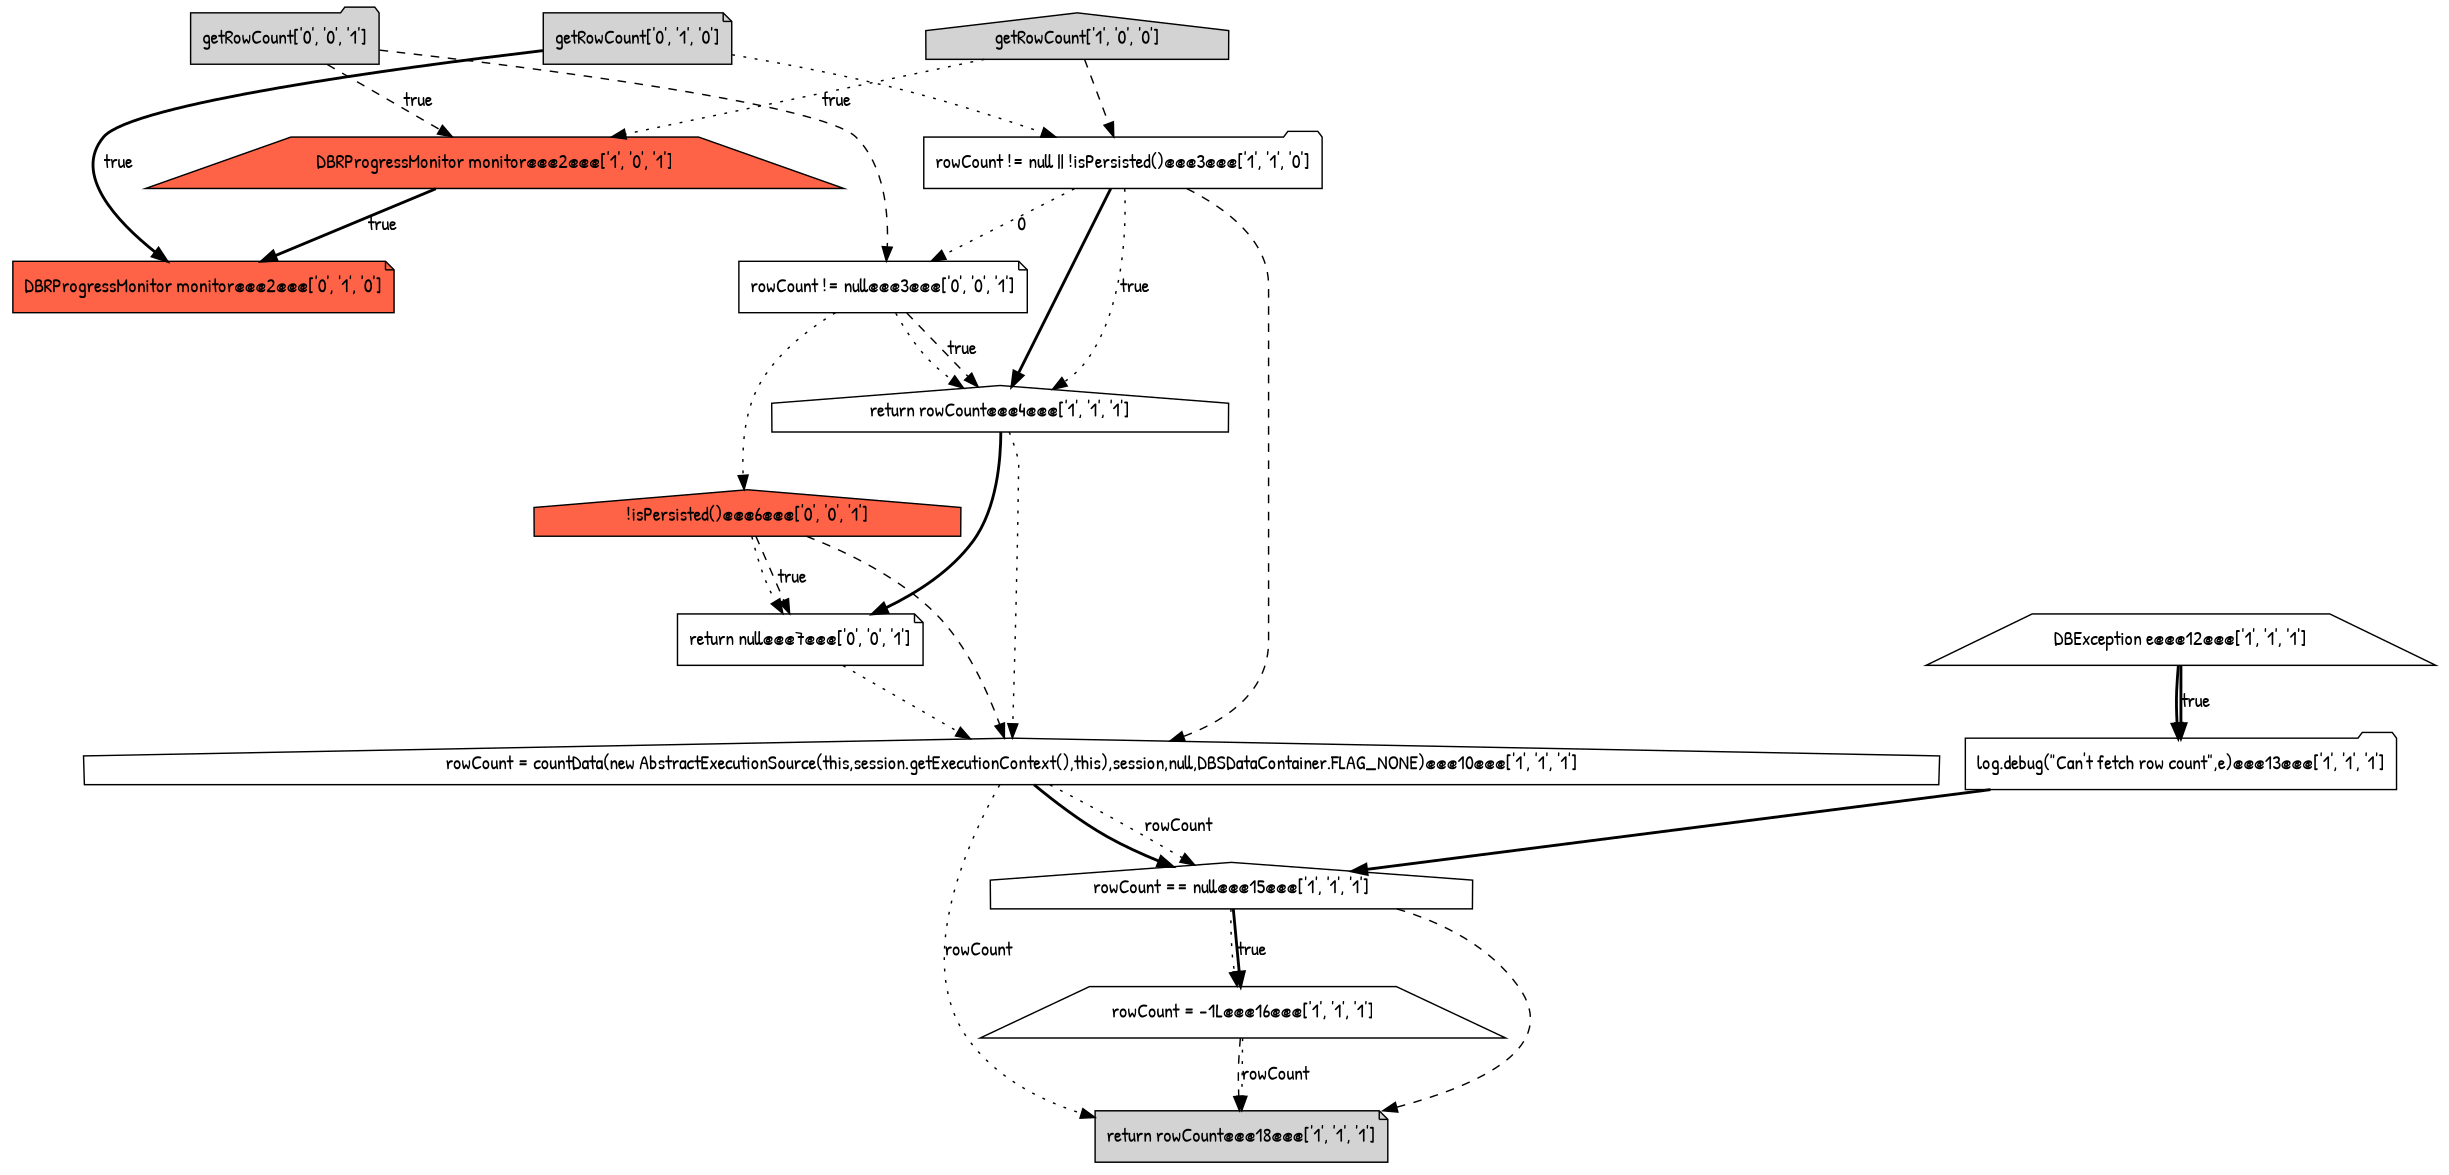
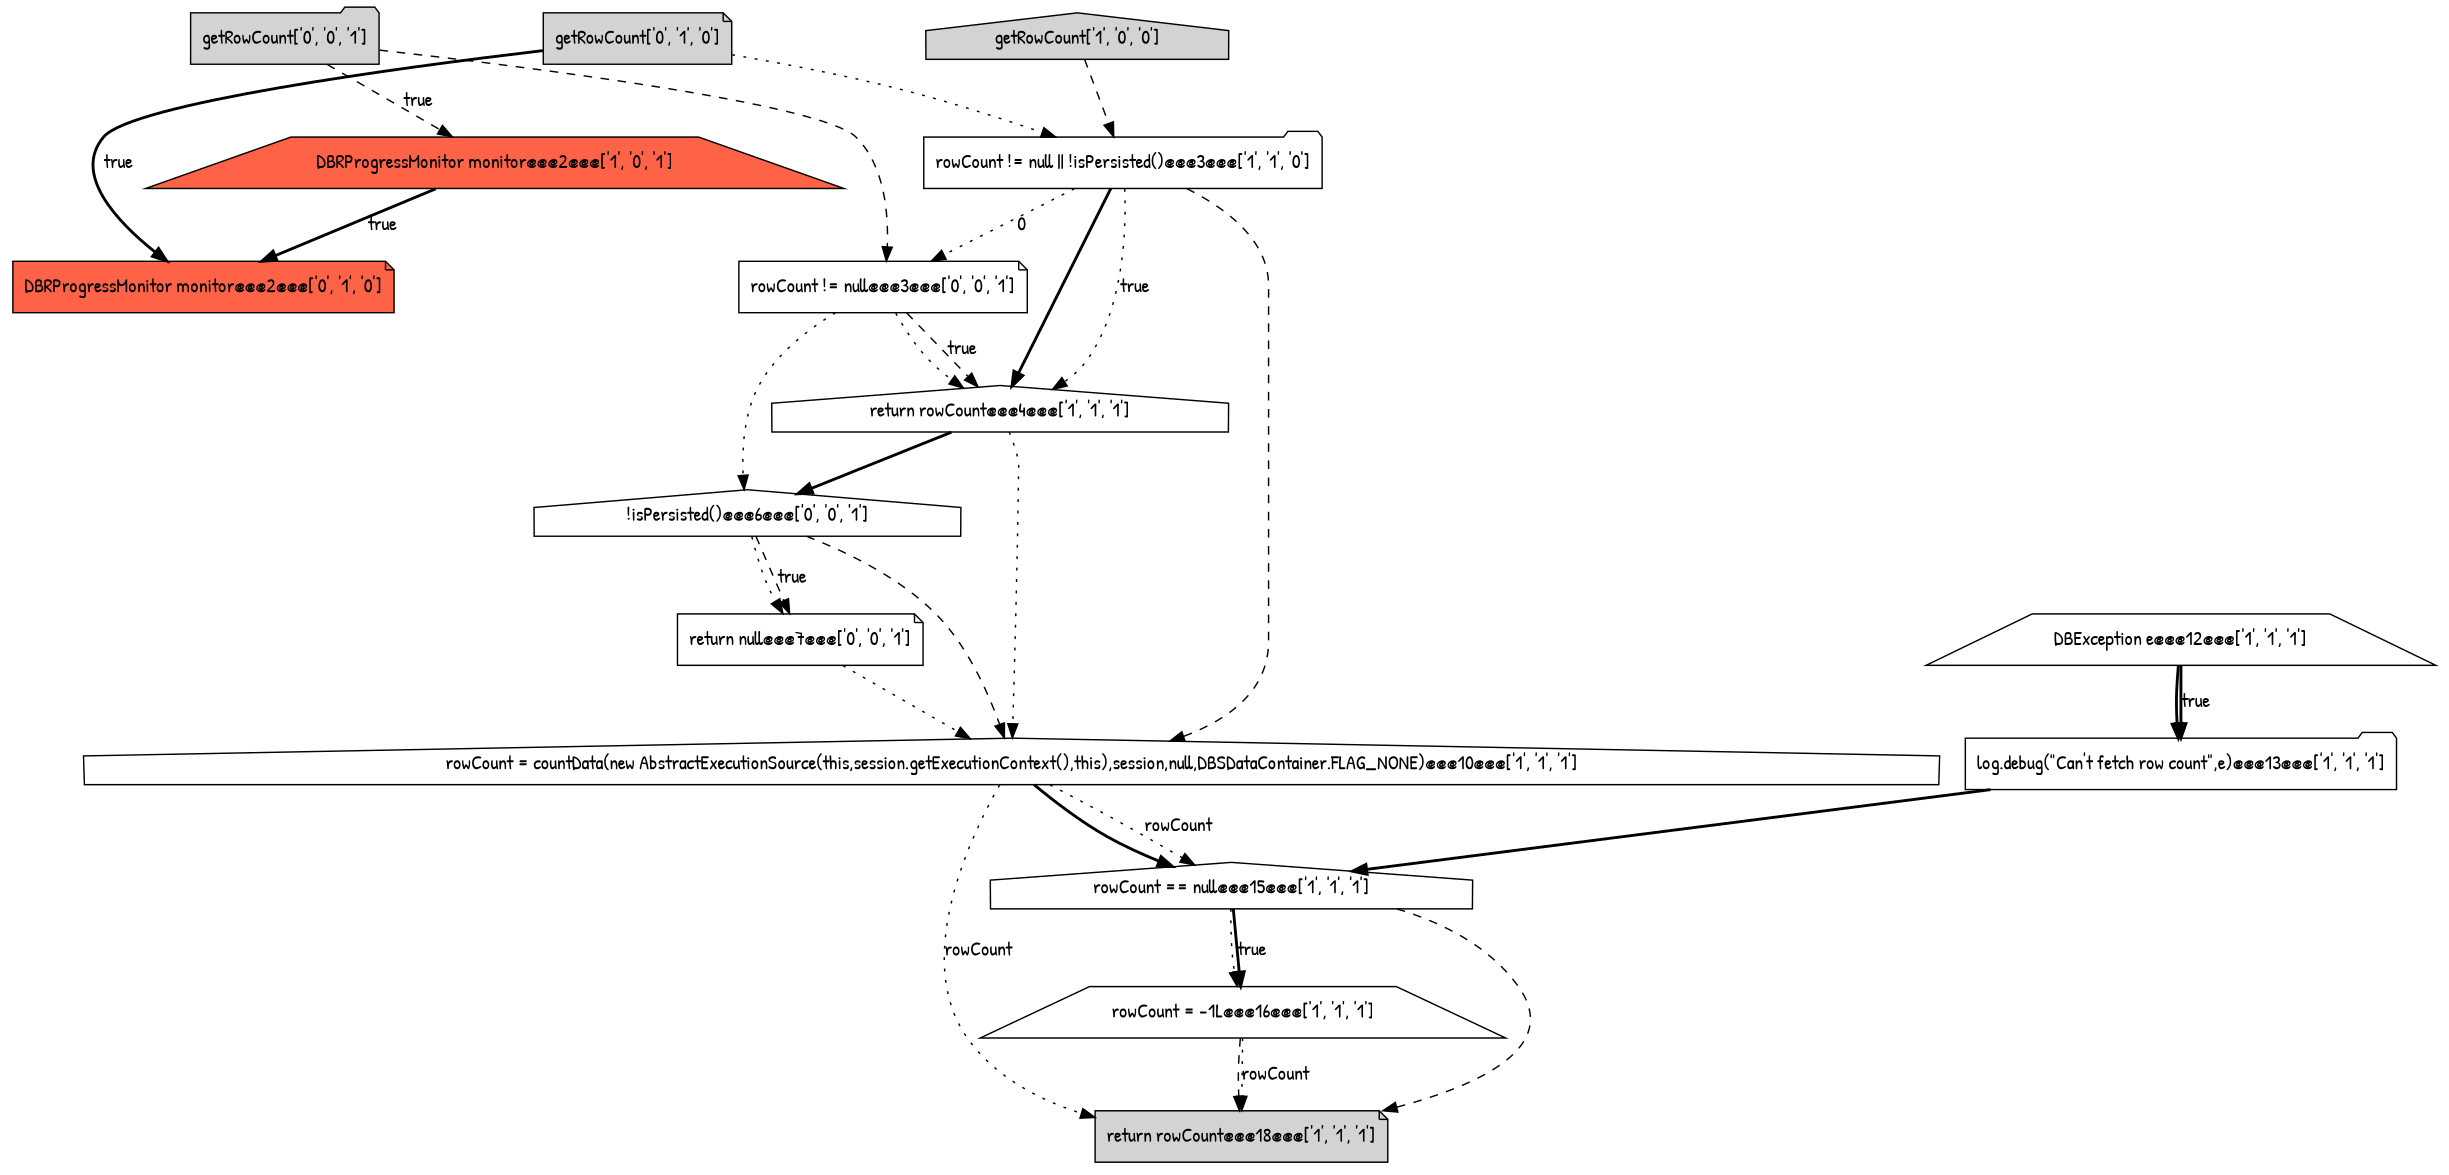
edge "getRowCount['1', '0', '0']" -> "DBRProgressMonitor monitor@@@2@@@['1', '0', '1']": removed, label "true"
node "!isPersisted()@@@6@@@['0', '0', '1']": fillcolor tomato -> white
edge "return rowCount@@@4@@@['1', '1', '1']" -> "return null@@@7@@@['0', '0', '1']": now "return rowCount@@@4@@@['1', '1', '1']" -> "!isPersisted()@@@6@@@['0', '0', '1']"
